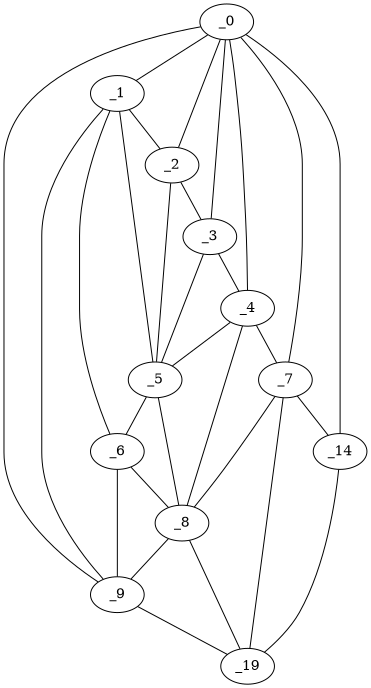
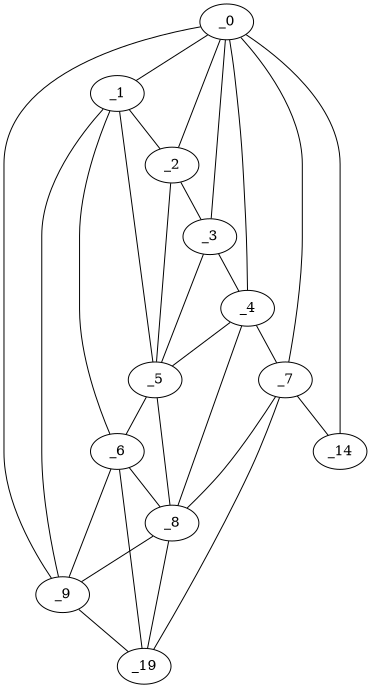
edge "_14" -- "_19": now "_6" -- "_19"
